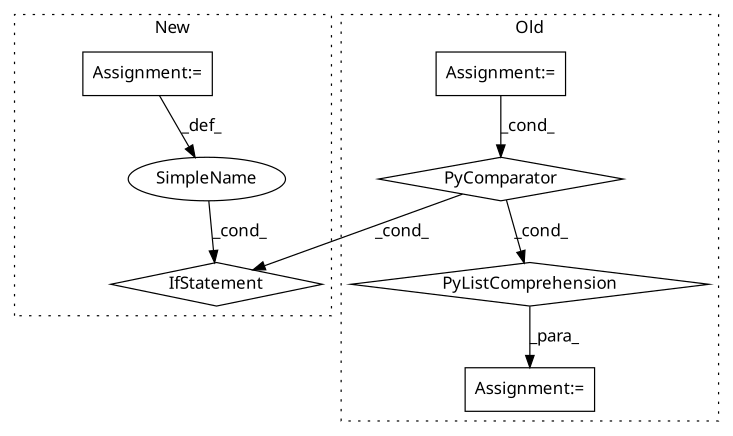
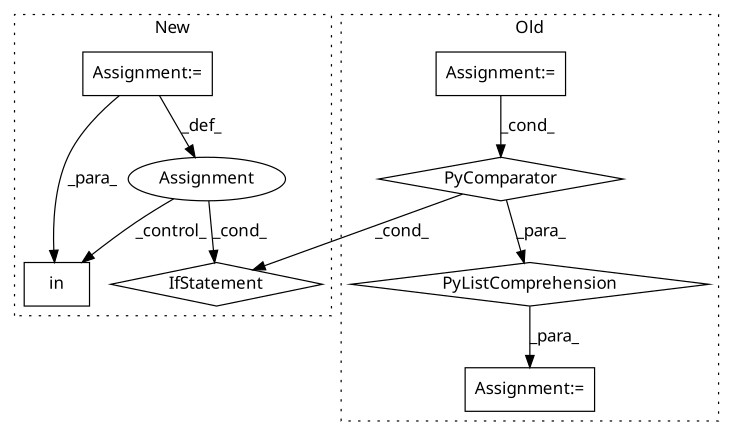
node "SimpleName": label "SimpleName" -> "Assignment"
edge "PyComparator" -> "PyListComprehension": label "_cond_" -> "_para_"
node "in": added
